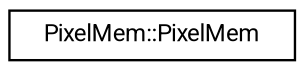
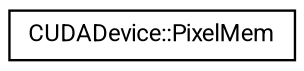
node "PixelMem::PixelMem": label "PixelMem::PixelMem" -> "CUDADevice::PixelMem"
